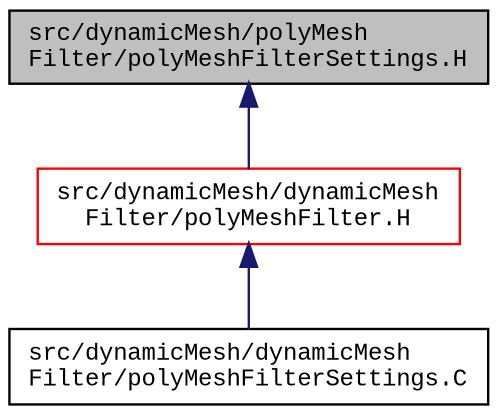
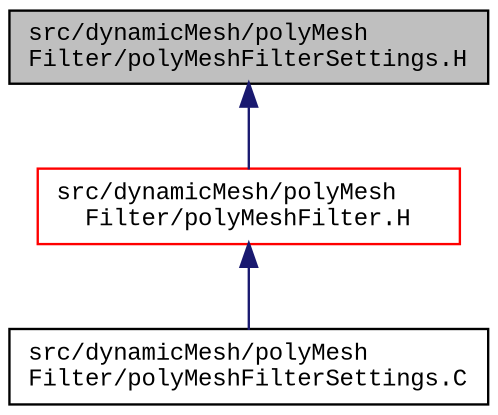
node "src/dynamicMesh/dynamicMesh Filter/polyMeshFilter.H": label "src/dynamicMesh/dynamicMesh Filter/polyMeshFilter.H" -> "src/dynamicMesh/polyMesh Filter/polyMeshFilter.H"
node "src/dynamicMesh/dynamicMesh Filter/polyMeshFilterSettings.C": label "src/dynamicMesh/dynamicMesh Filter/polyMeshFilterSettings.C" -> "src/dynamicMesh/polyMesh Filter/polyMeshFilterSettings.C"
